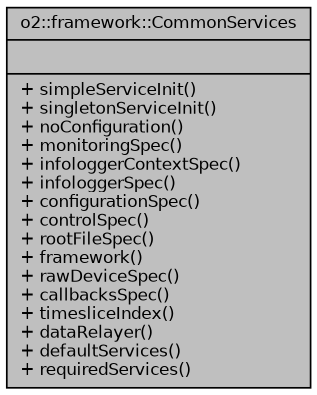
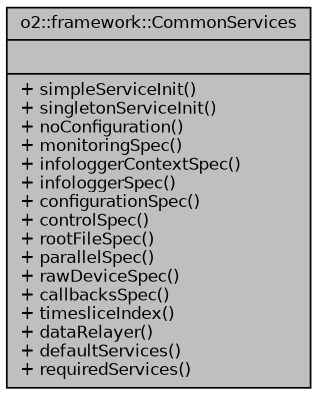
node "o2::framework::CommonServices": text "+ framework()" -> "+ parallelSpec()"
